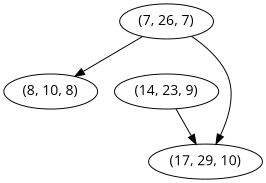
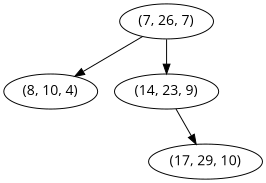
edge "(7, 26, 7)" -> "(17, 29, 10)": now "(7, 26, 7)" -> "(14, 23, 9)"
node "(8, 10, 8)": label "(8, 10, 8)" -> "(8, 10, 4)"
